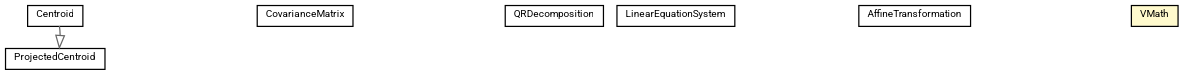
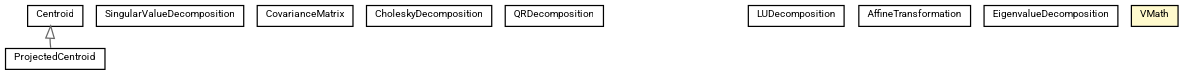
node "SingularValueDecomposition": added
node "CholeskyDecomposition": added
node "LinearEquationSystem": removed
node "LUDecomposition": added
node "EigenvalueDecomposition": added
edge "Centroid" -> "ProjectedCentroid": reversed
